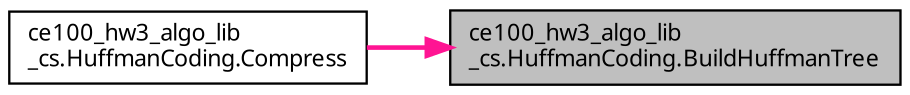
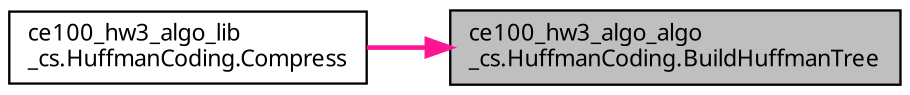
node "ce100_hw3_algo_lib _cs.HuffmanCoding.BuildHuffmanTree": label "ce100_hw3_algo_lib _cs.HuffmanCoding.BuildHuffmanTree" -> "ce100_hw3_algo_algo _cs.HuffmanCoding.BuildHuffmanTree"
